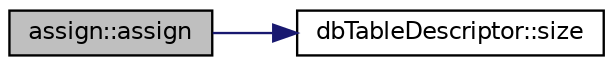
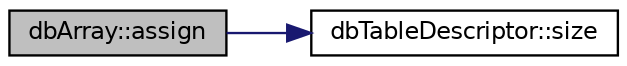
node "assign::assign": label "assign::assign" -> "dbArray::assign"
